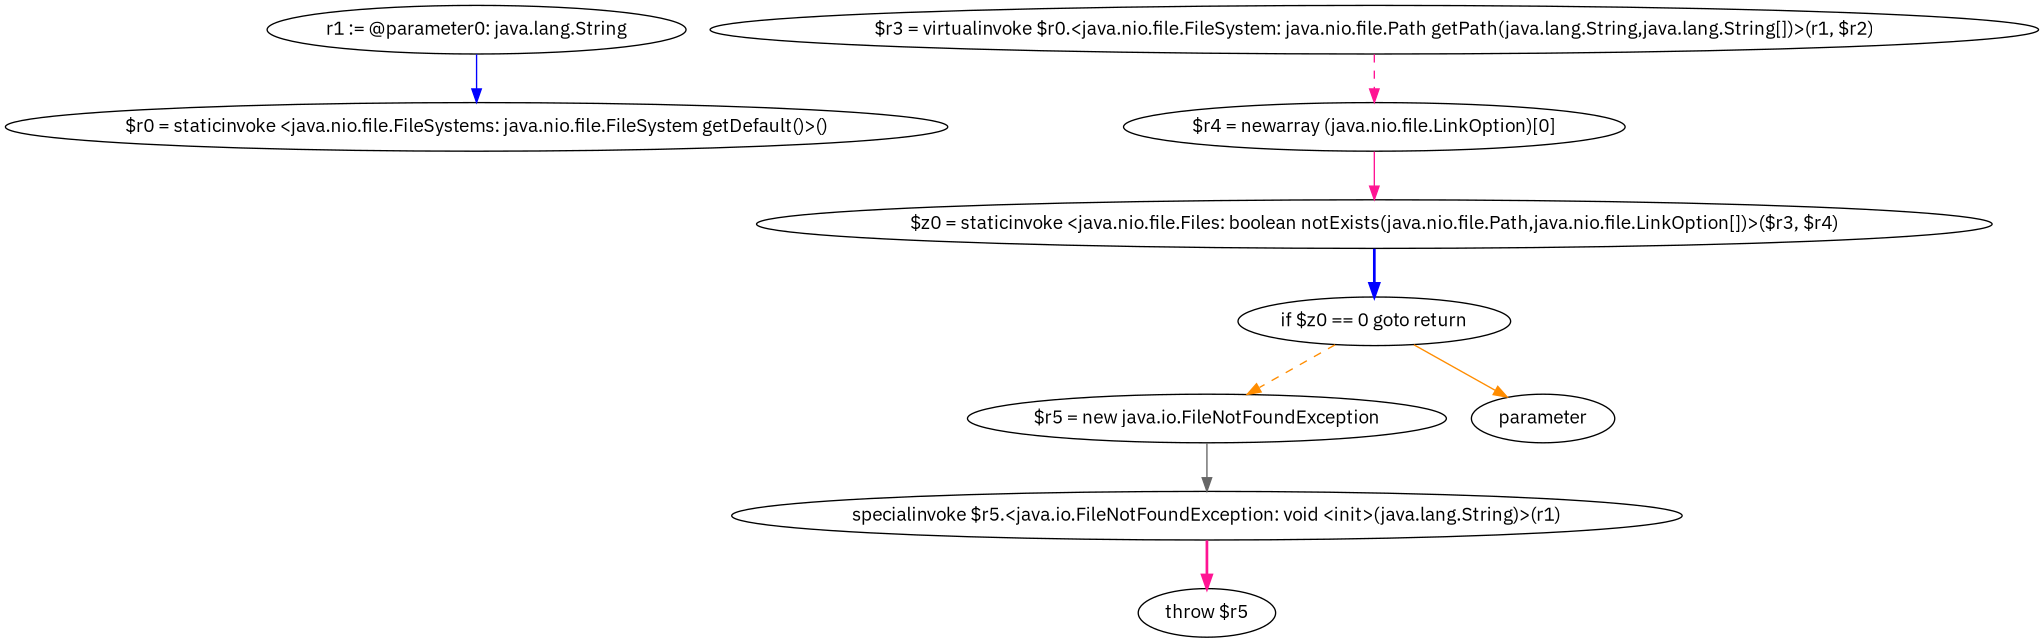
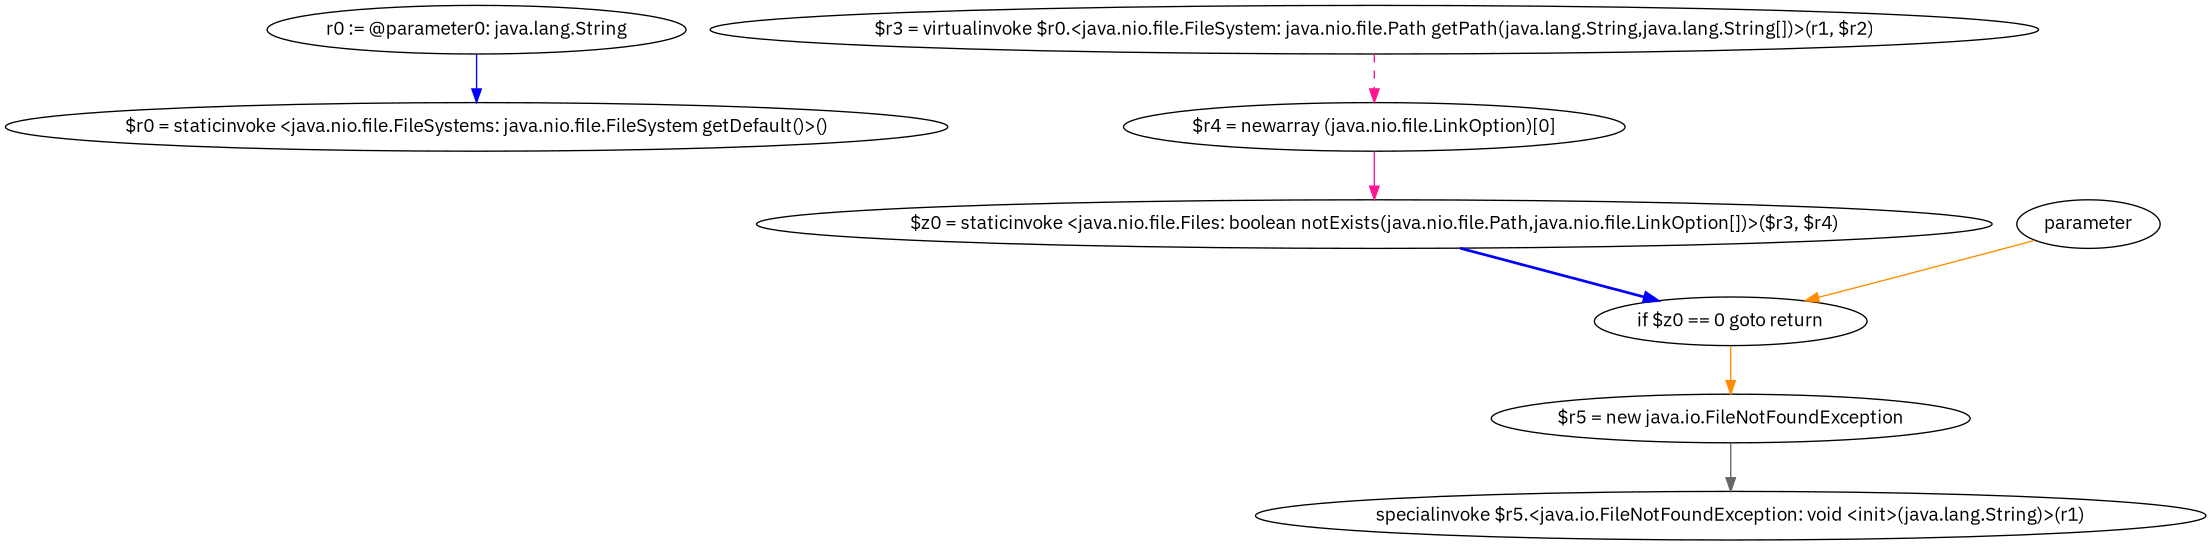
node "r1 := @parameter0: java.lang.String": label "r1 := @parameter0: java.lang.String" -> "r0 := @parameter0: java.lang.String"
edge "if $z0 == 0 goto return" -> "$r5 = new java.io.FileNotFoundException": style dashed -> solid
edge "if $z0 == 0 goto return" -> "parameter": reversed
node "throw $r5": removed
